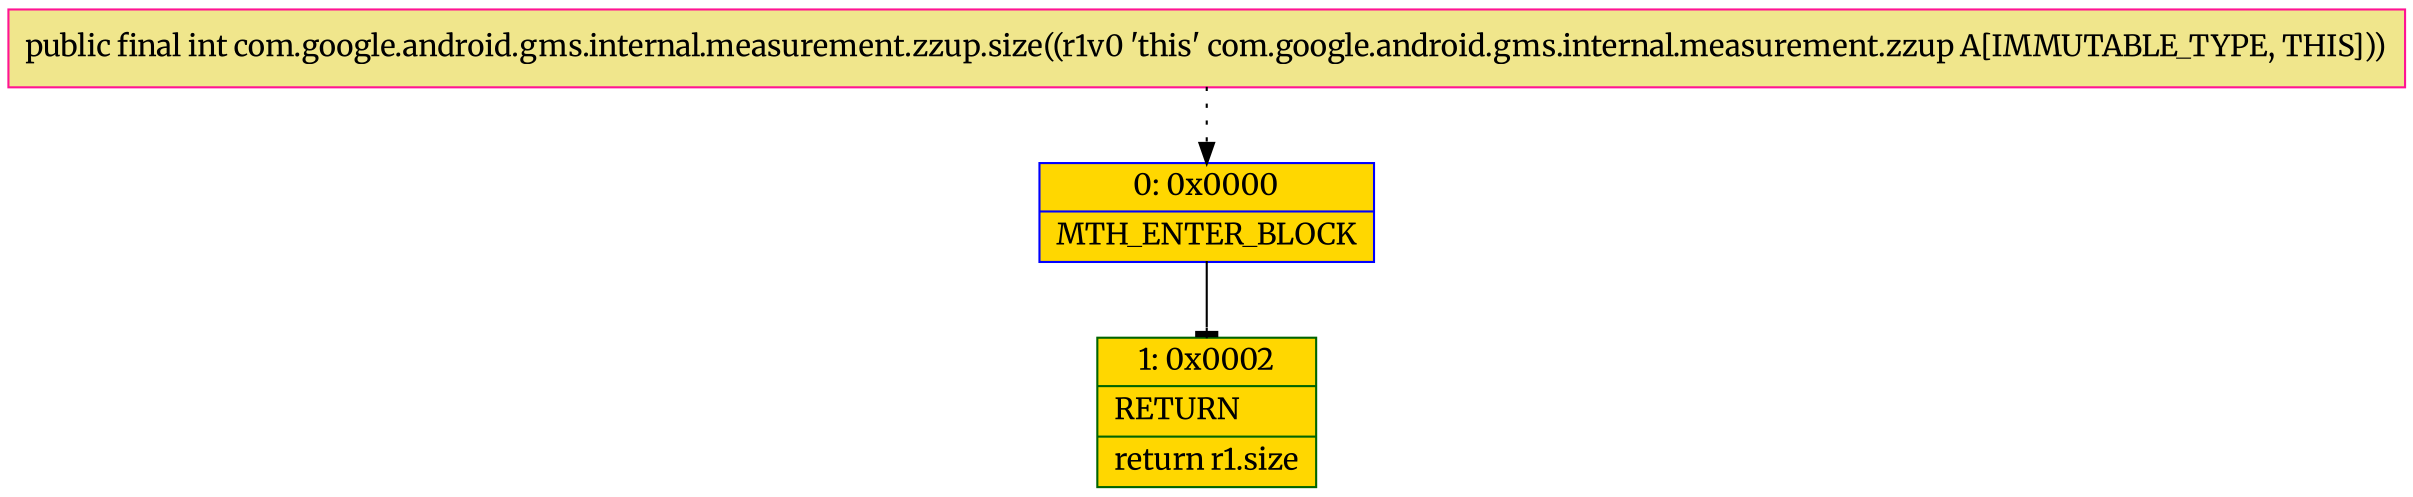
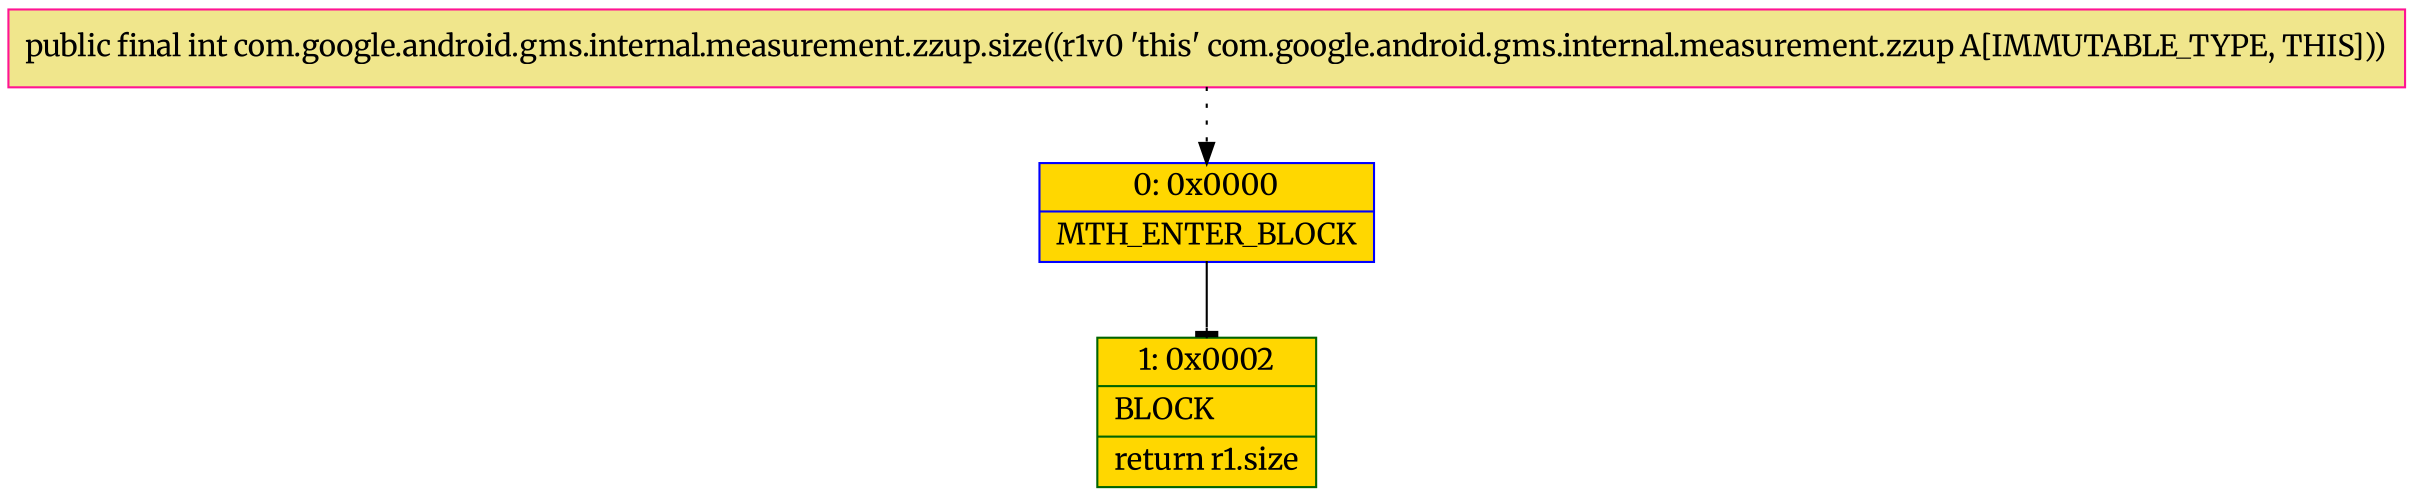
node "1: 0x0002": text "RETURN" -> "BLOCK"
